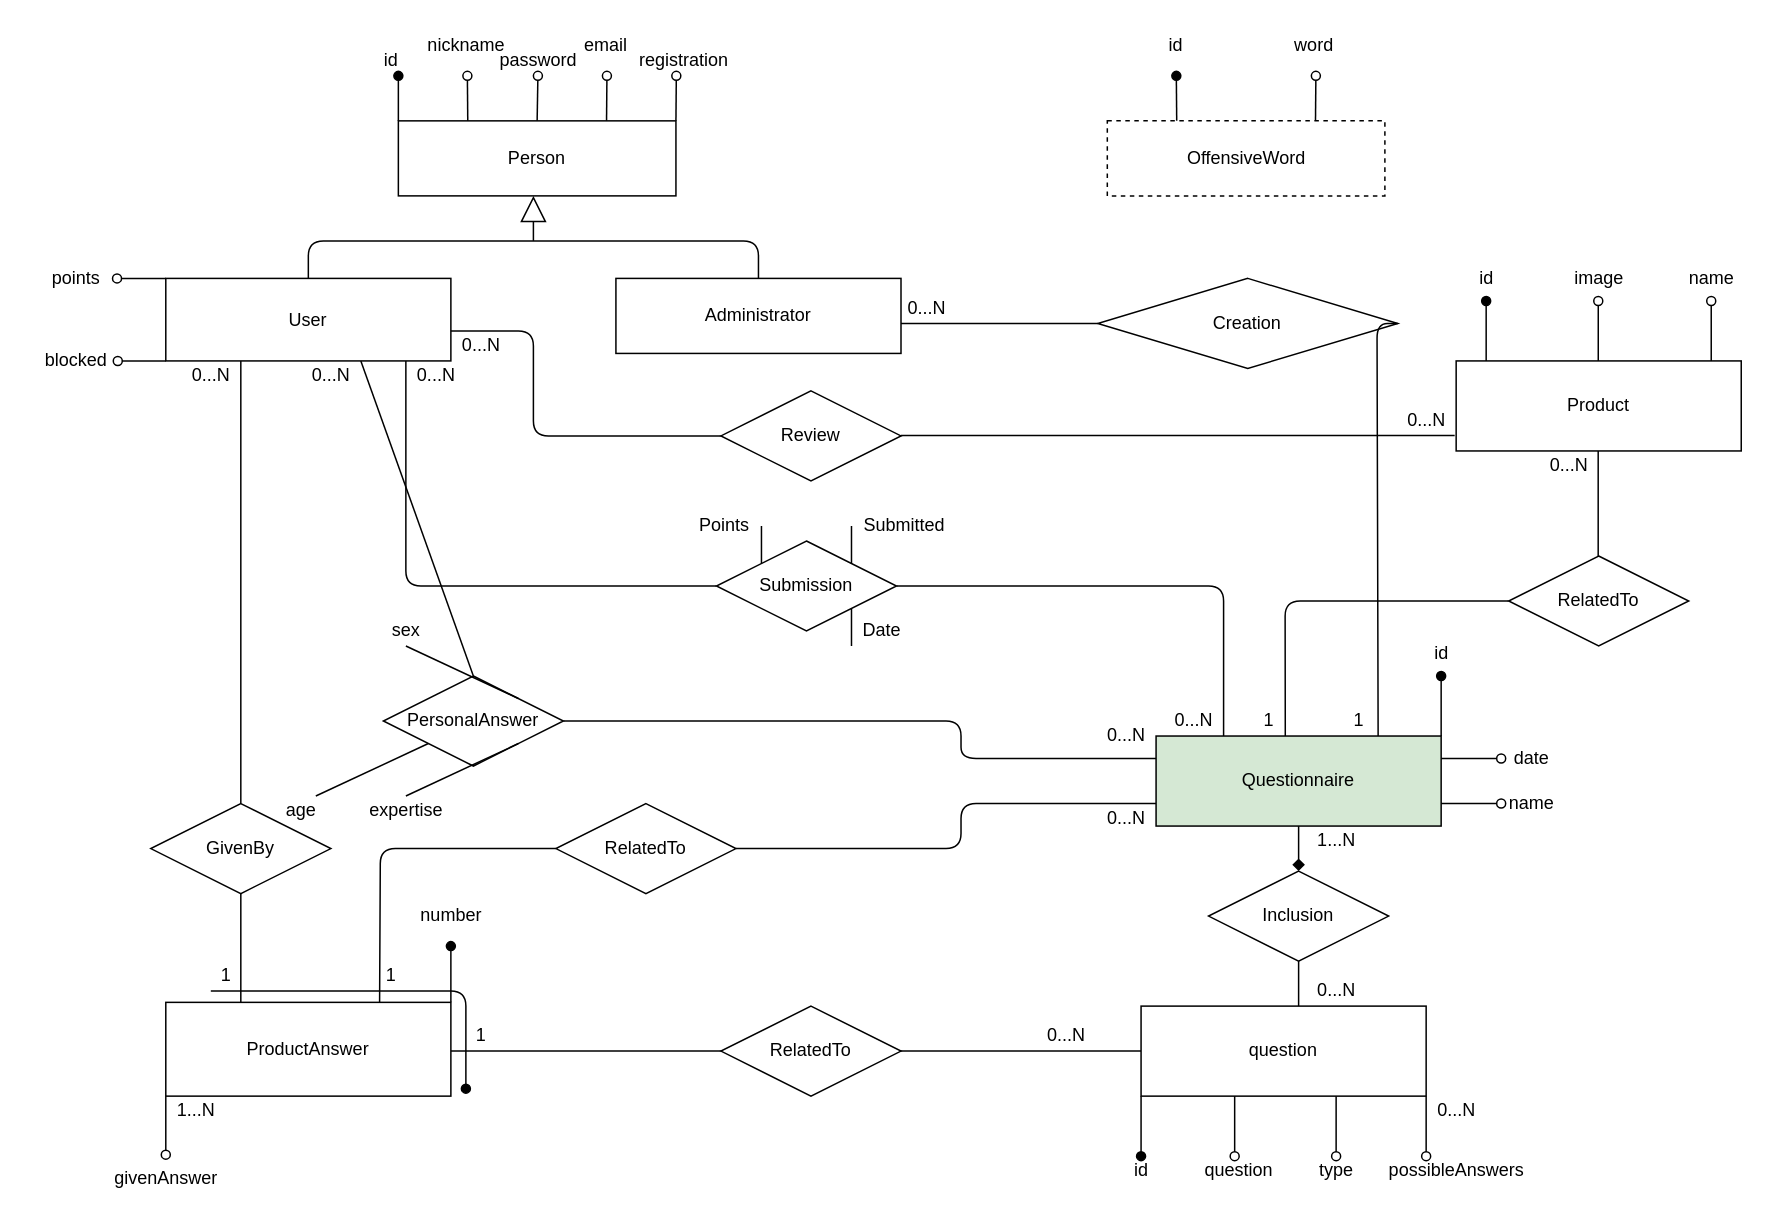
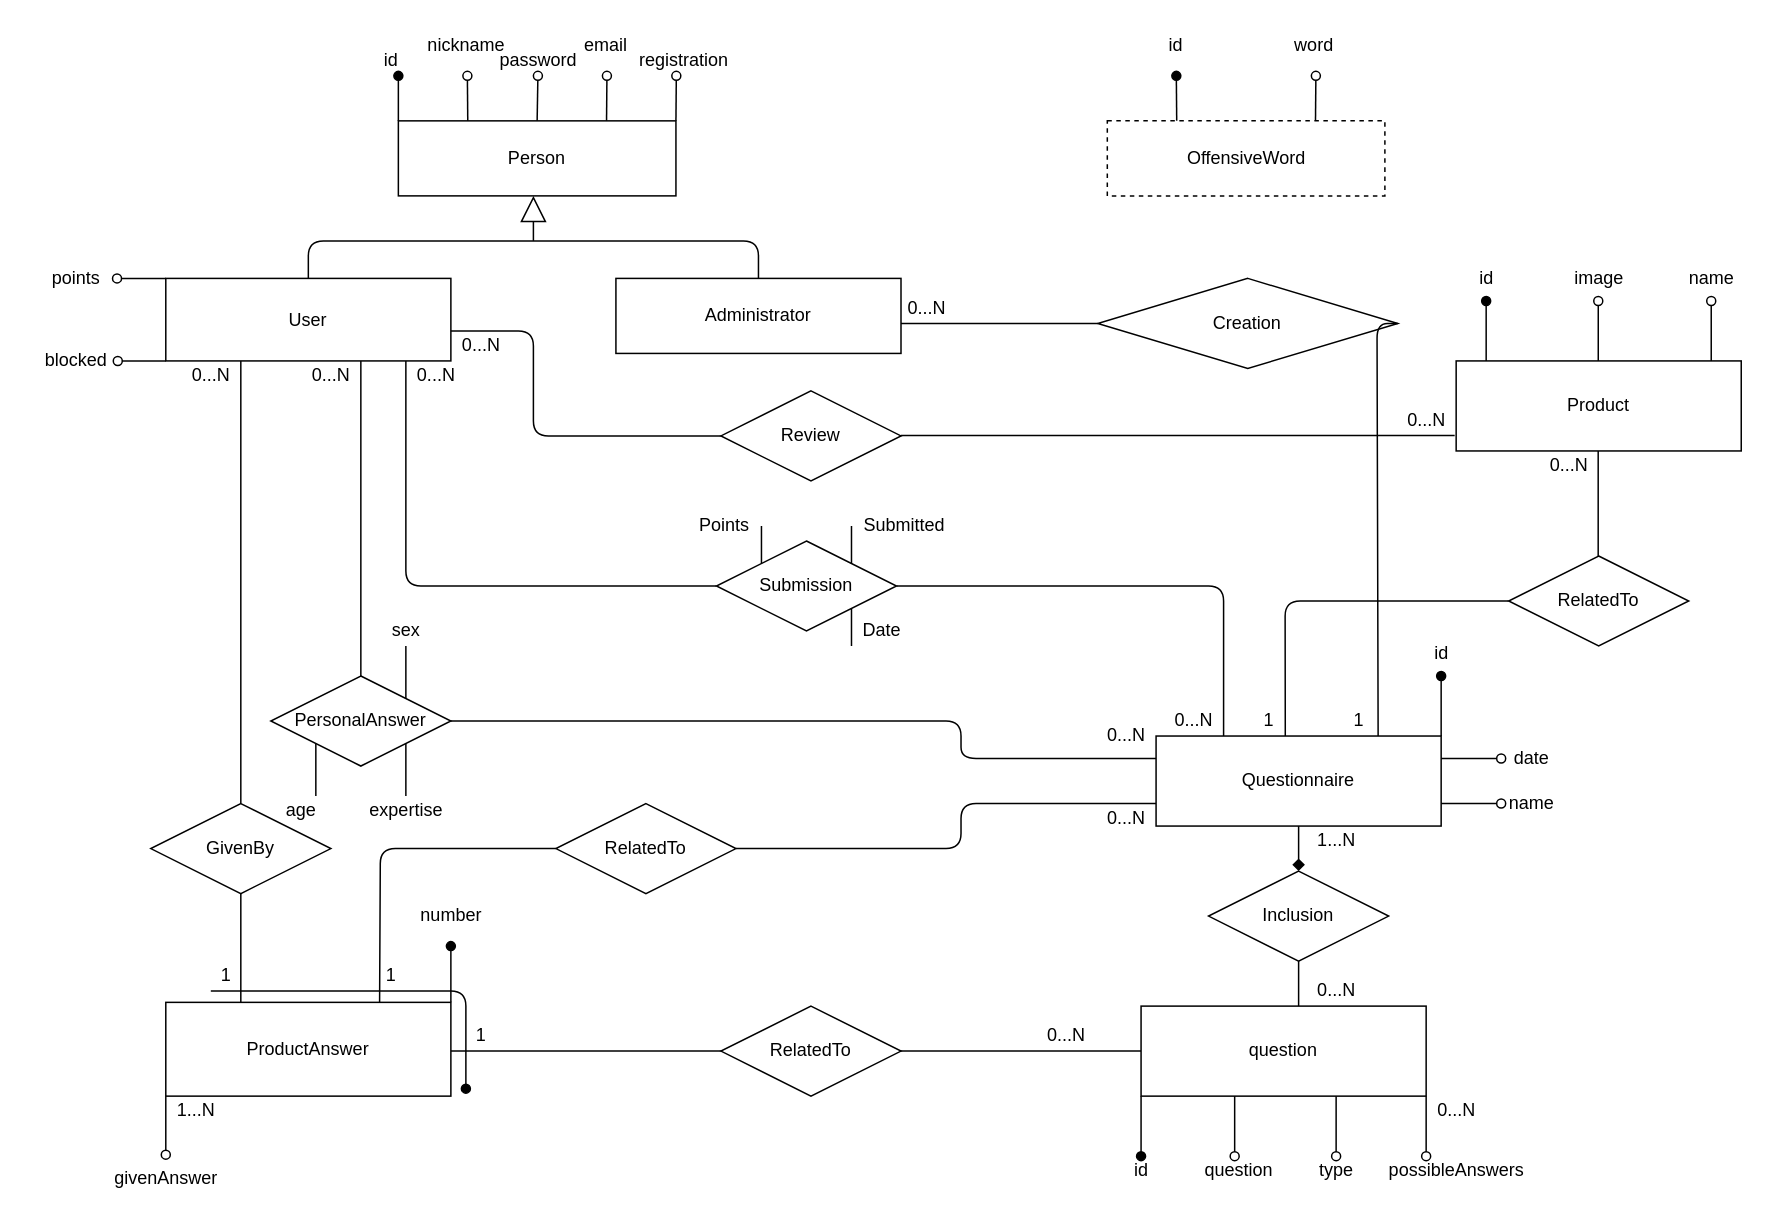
node "PersonalAnswer": moved (473, 721) -> (361, 721)
node "Questionnaire": fillcolor #d5e8d4 -> #ffffff
